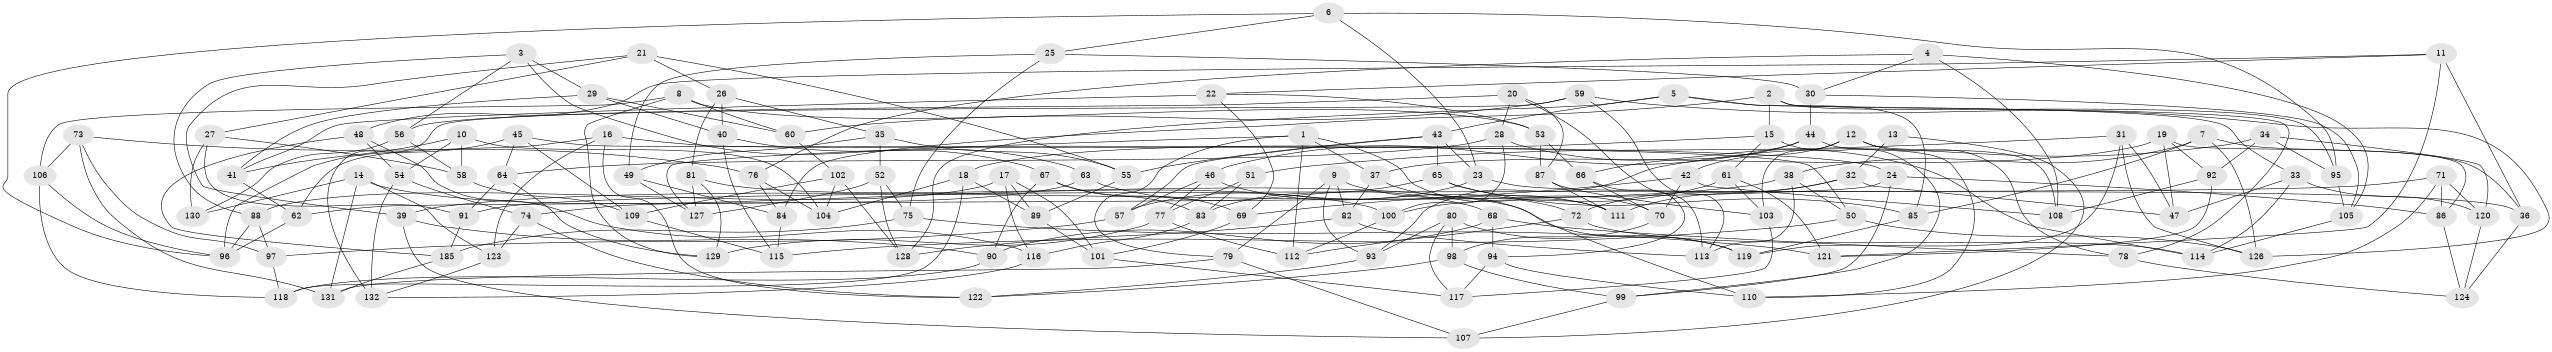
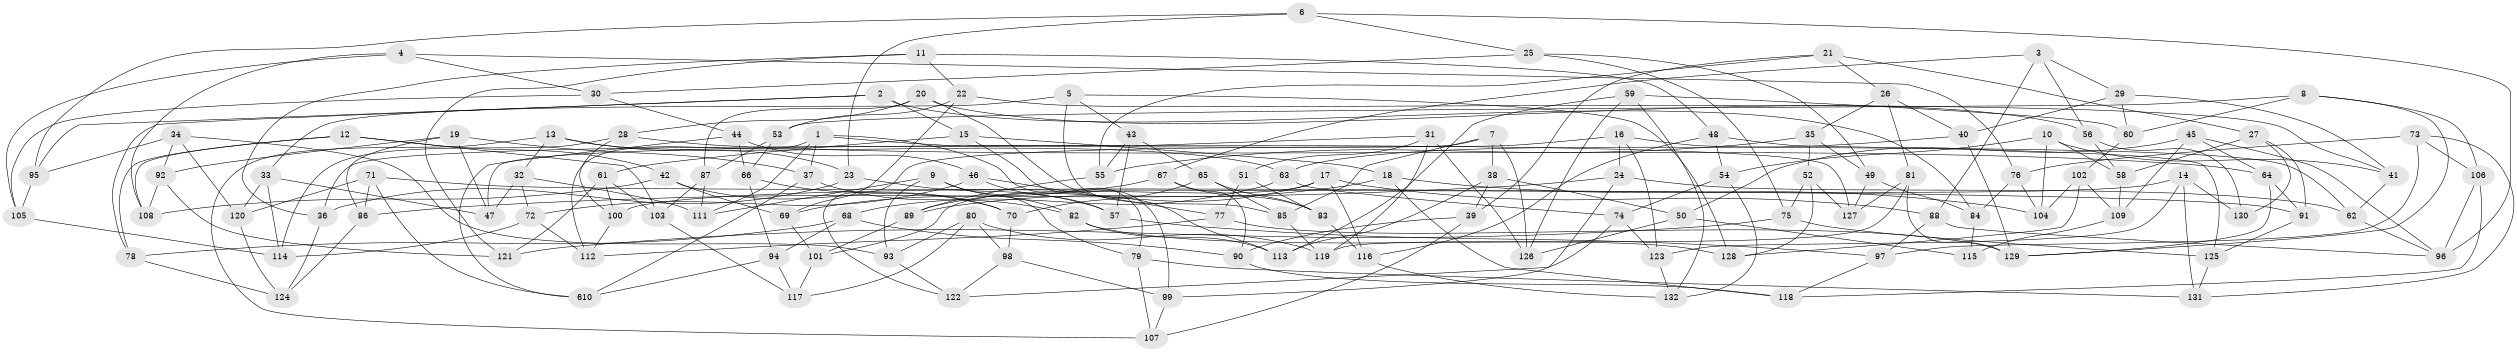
edge "13" -- "63": added
edge "43" -- "23": now "13" -- "23"
edge "40" -- "115": now "40" -- "129"
node "185": label "185" -> "125"
node "110": label "110" -> "610"
